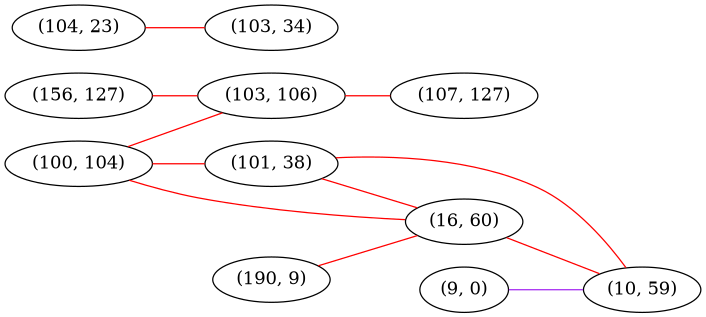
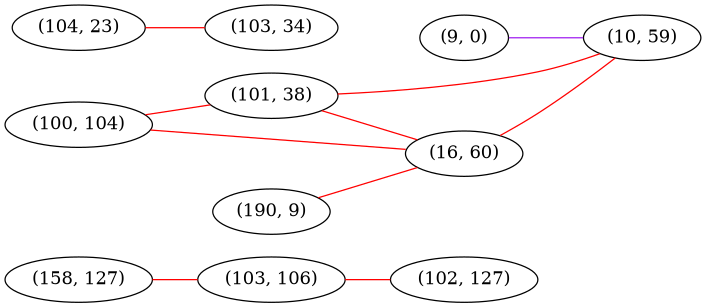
node "(156, 127)": label "(156, 127)" -> "(158, 127)"
node "(107, 127)": label "(107, 127)" -> "(102, 127)"
edge "(103, 106)" -- "(100, 104)": removed
